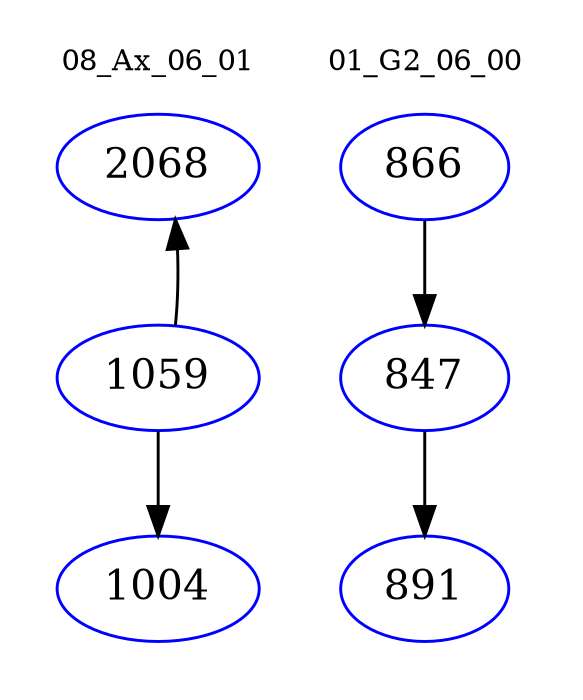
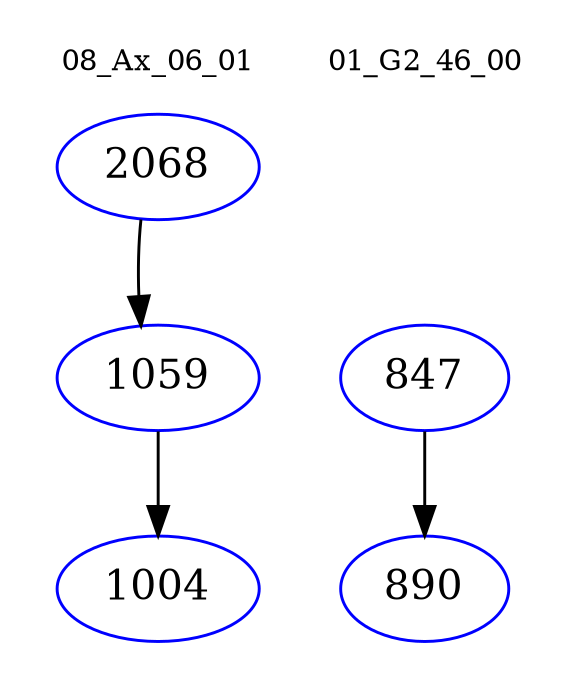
cluster "01_G2_06_00": label "01_G2_06_00" -> "01_G2_46_00"
node "866": removed
edge "1059" -> "2068": reversed
node "891": label "891" -> "890"
